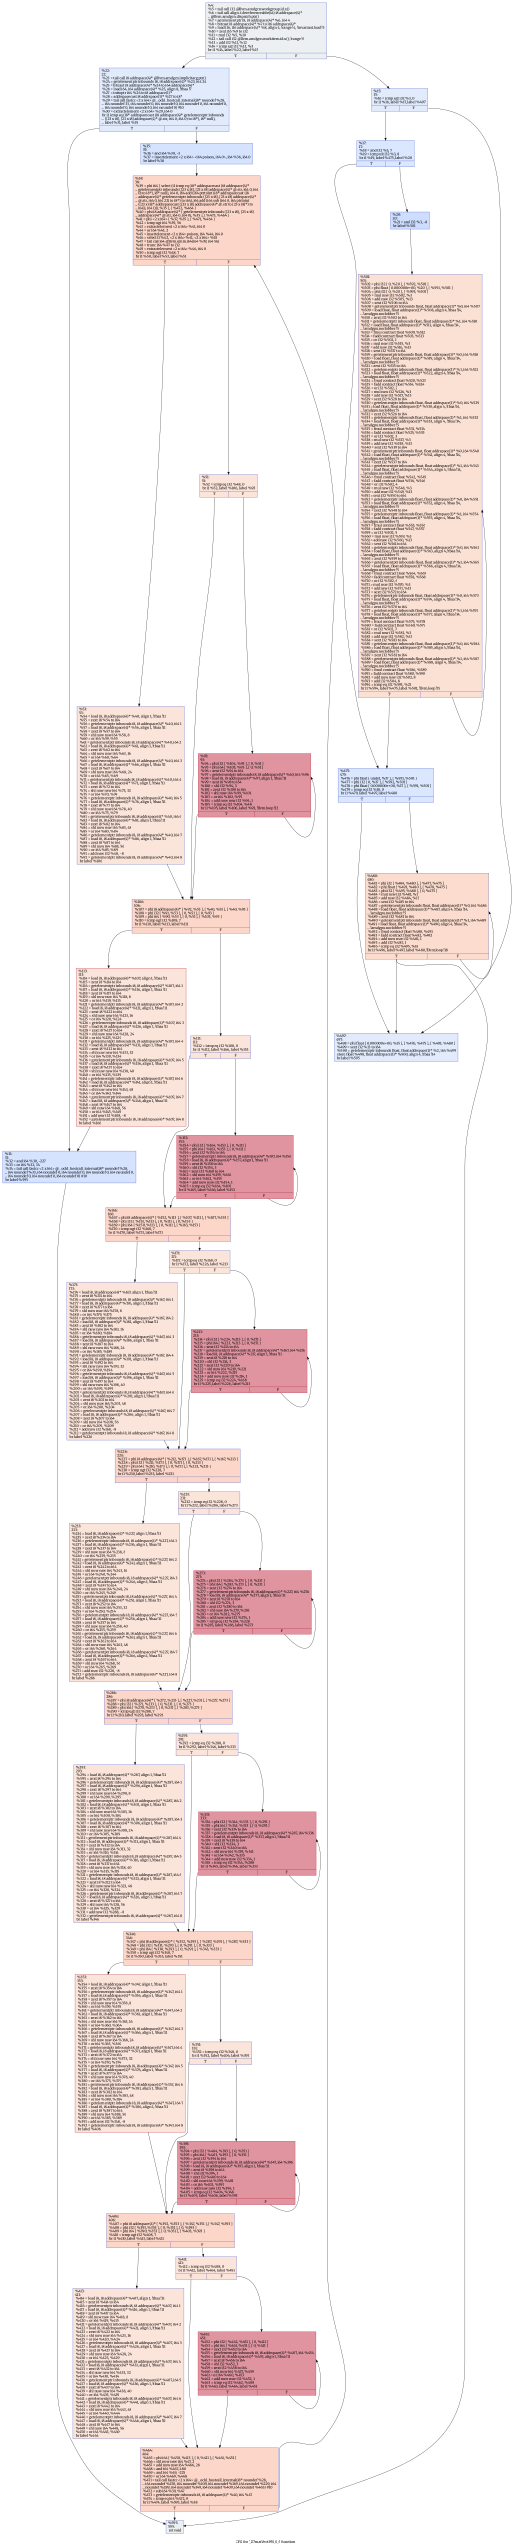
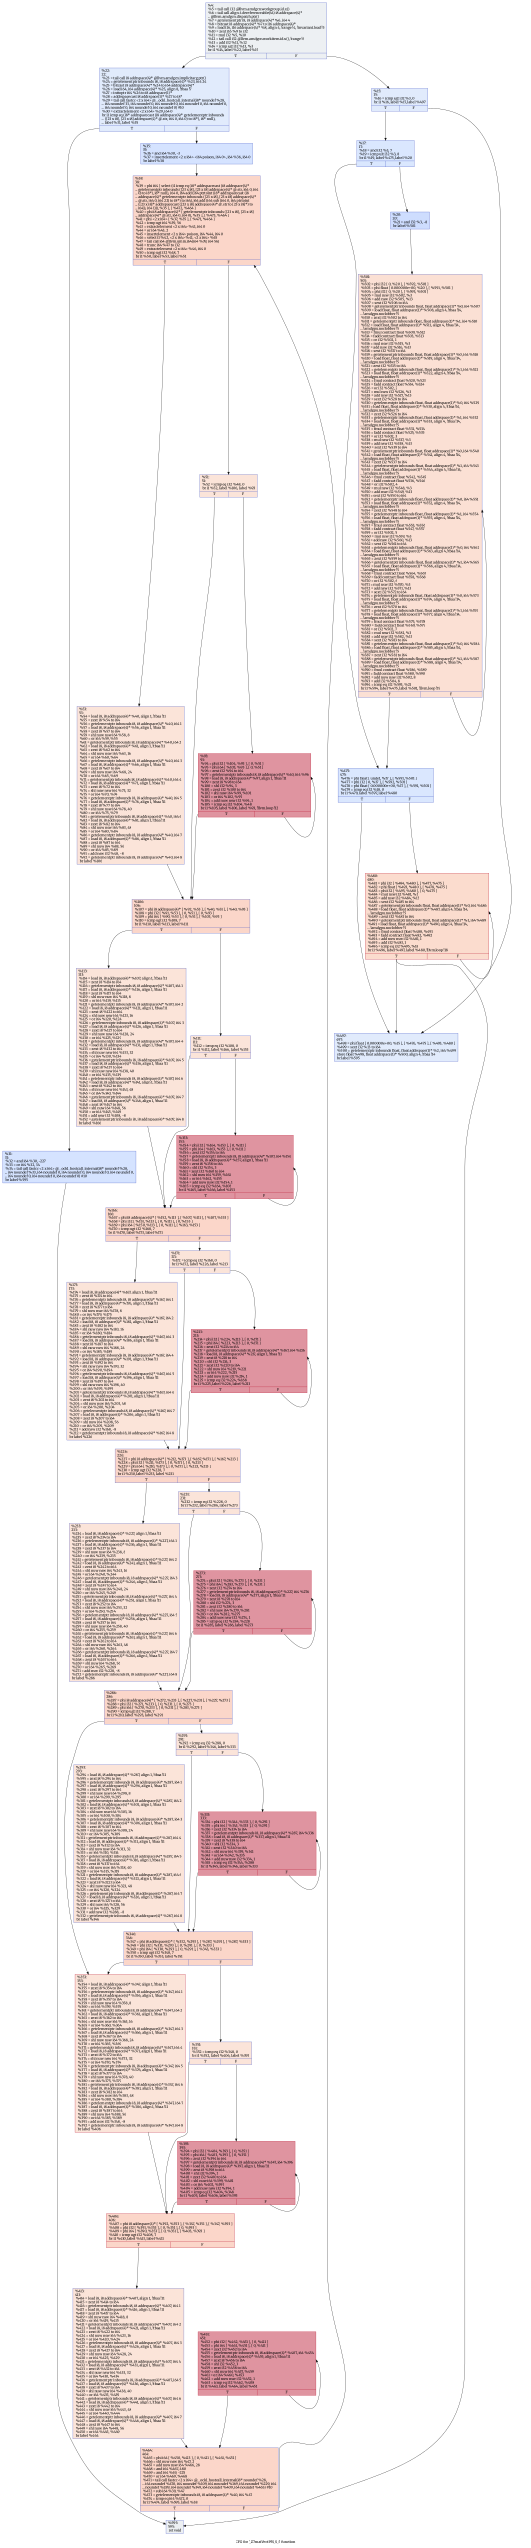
node "%475:": text "br i1 %479, label %497, label %480" -> "br i1 %479, label %597, label %480"
node "%480:": color #3d50c3ff -> #b70d28ff
node "%113:": color #b70d28ff -> #3d50c3ff
edge "%113:" -> "%31:": now "%113:" -> "%166:"
edge "%286:" -> "%293:": now "%286:" -> "%353:"
node "%406:": color #3d50c3ff -> #b70d28ff
node "%411:": removed
